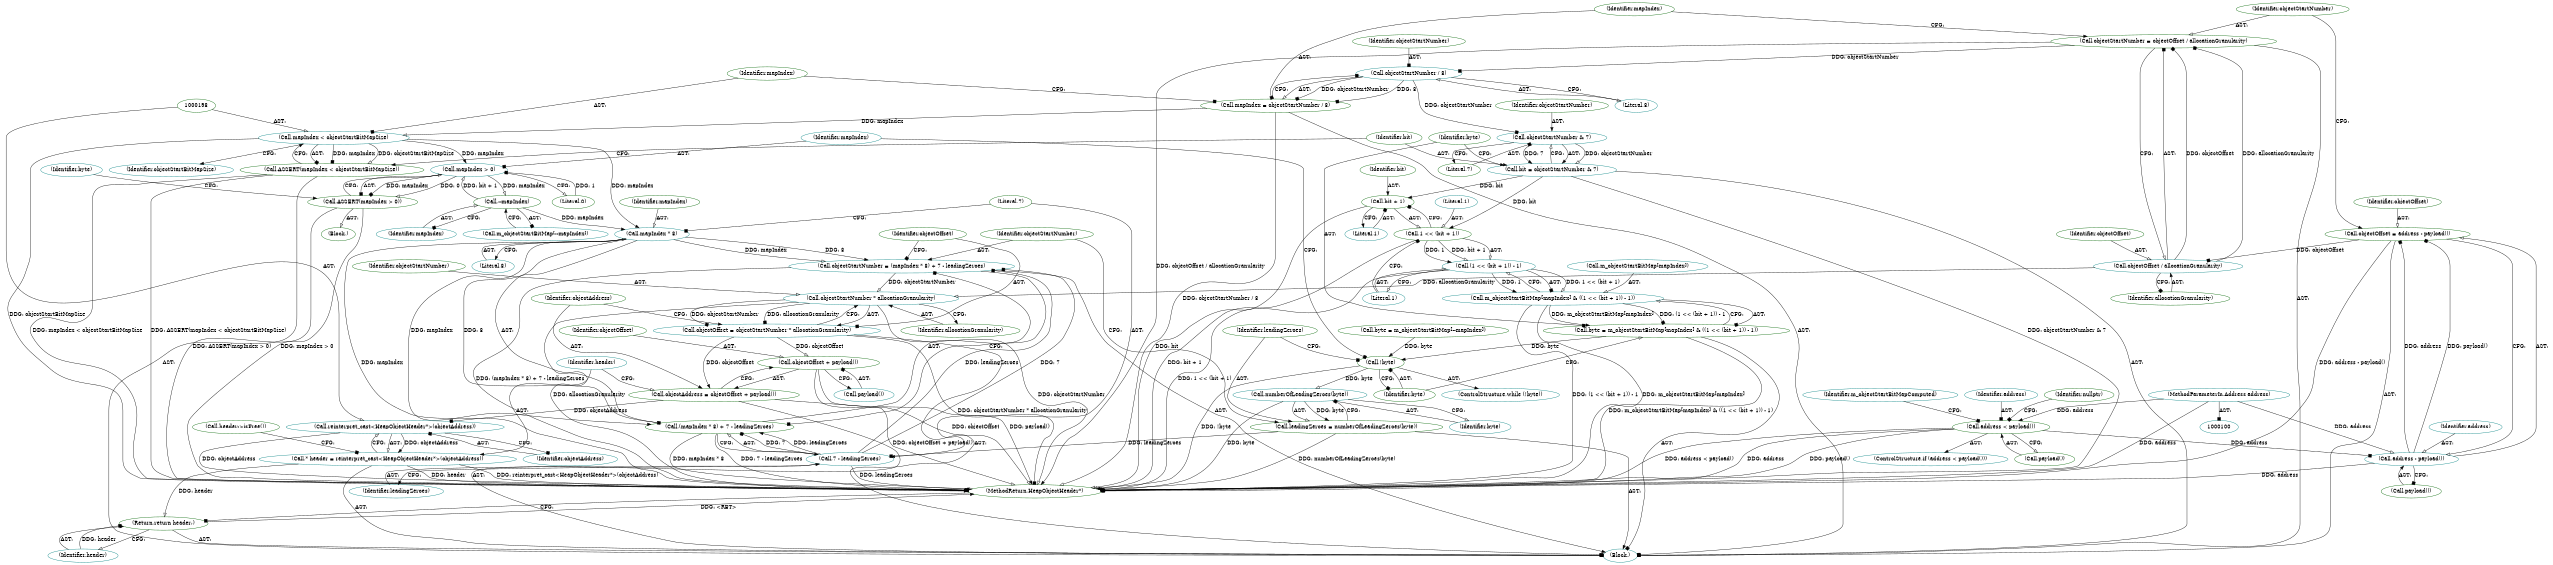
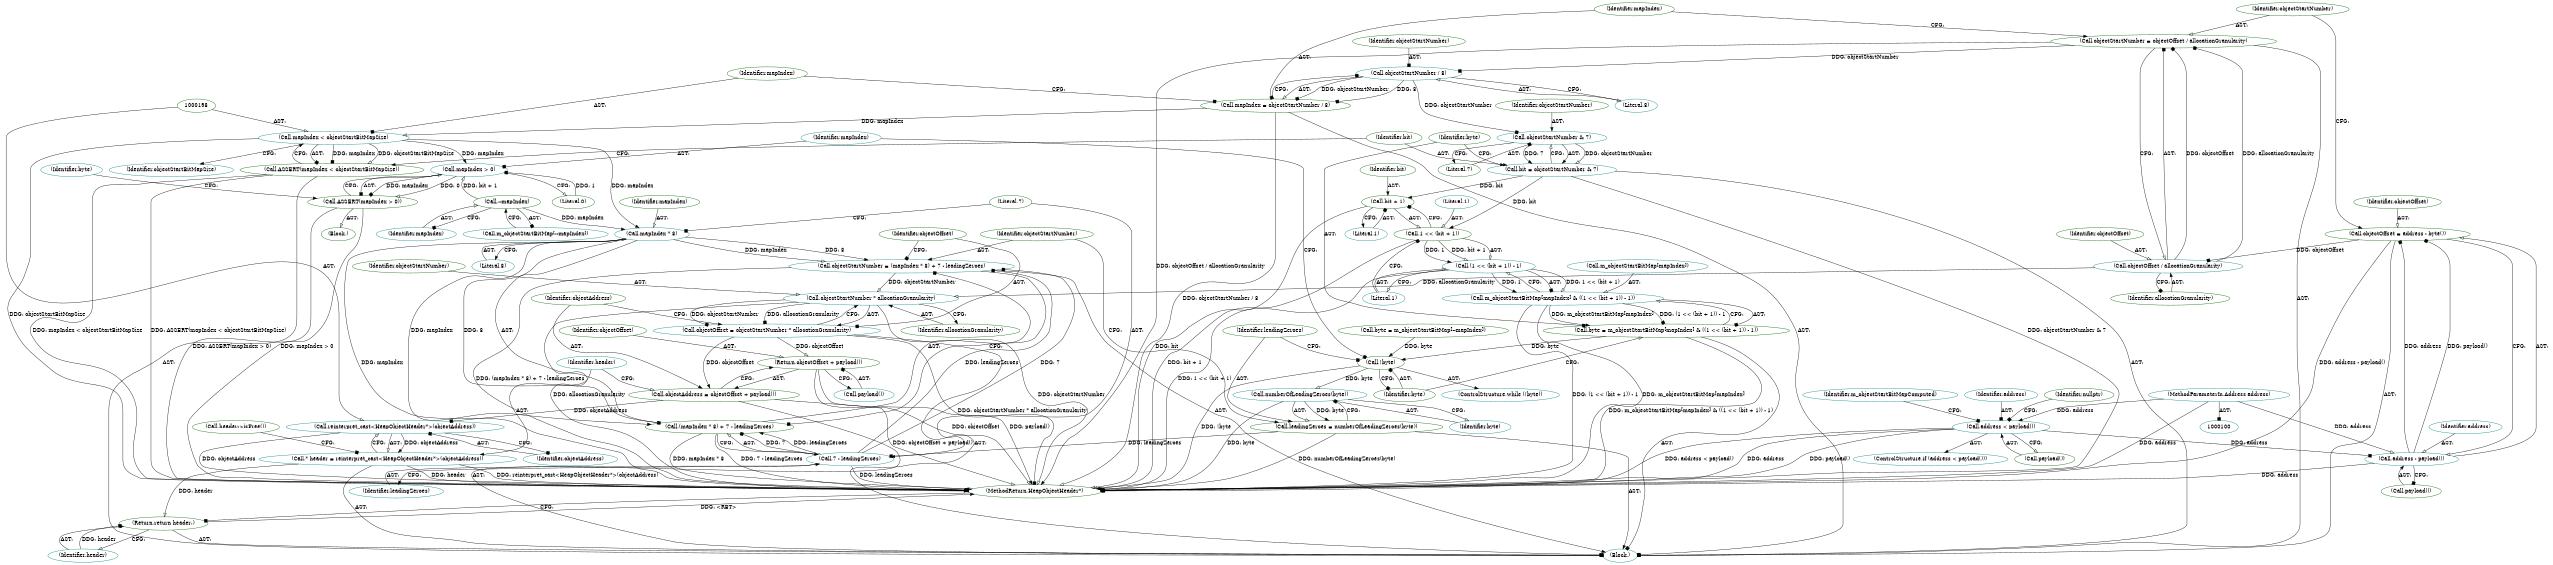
edge "(Call,mapIndex > 0)" -> "(Call,--mapIndex)": removed, label "DDG: mapIndex"
node "(Call,objectOffset = address - payload())": label "(Call,objectOffset = address - payload())" -> "(Call,objectOffset = address - byte())"
node "(Call,objectOffset + payload())": label "(Call,objectOffset + payload())" -> "(Return,objectOffset + payload())"
node "(Call,address < payload())": color darkgreen -> teal
